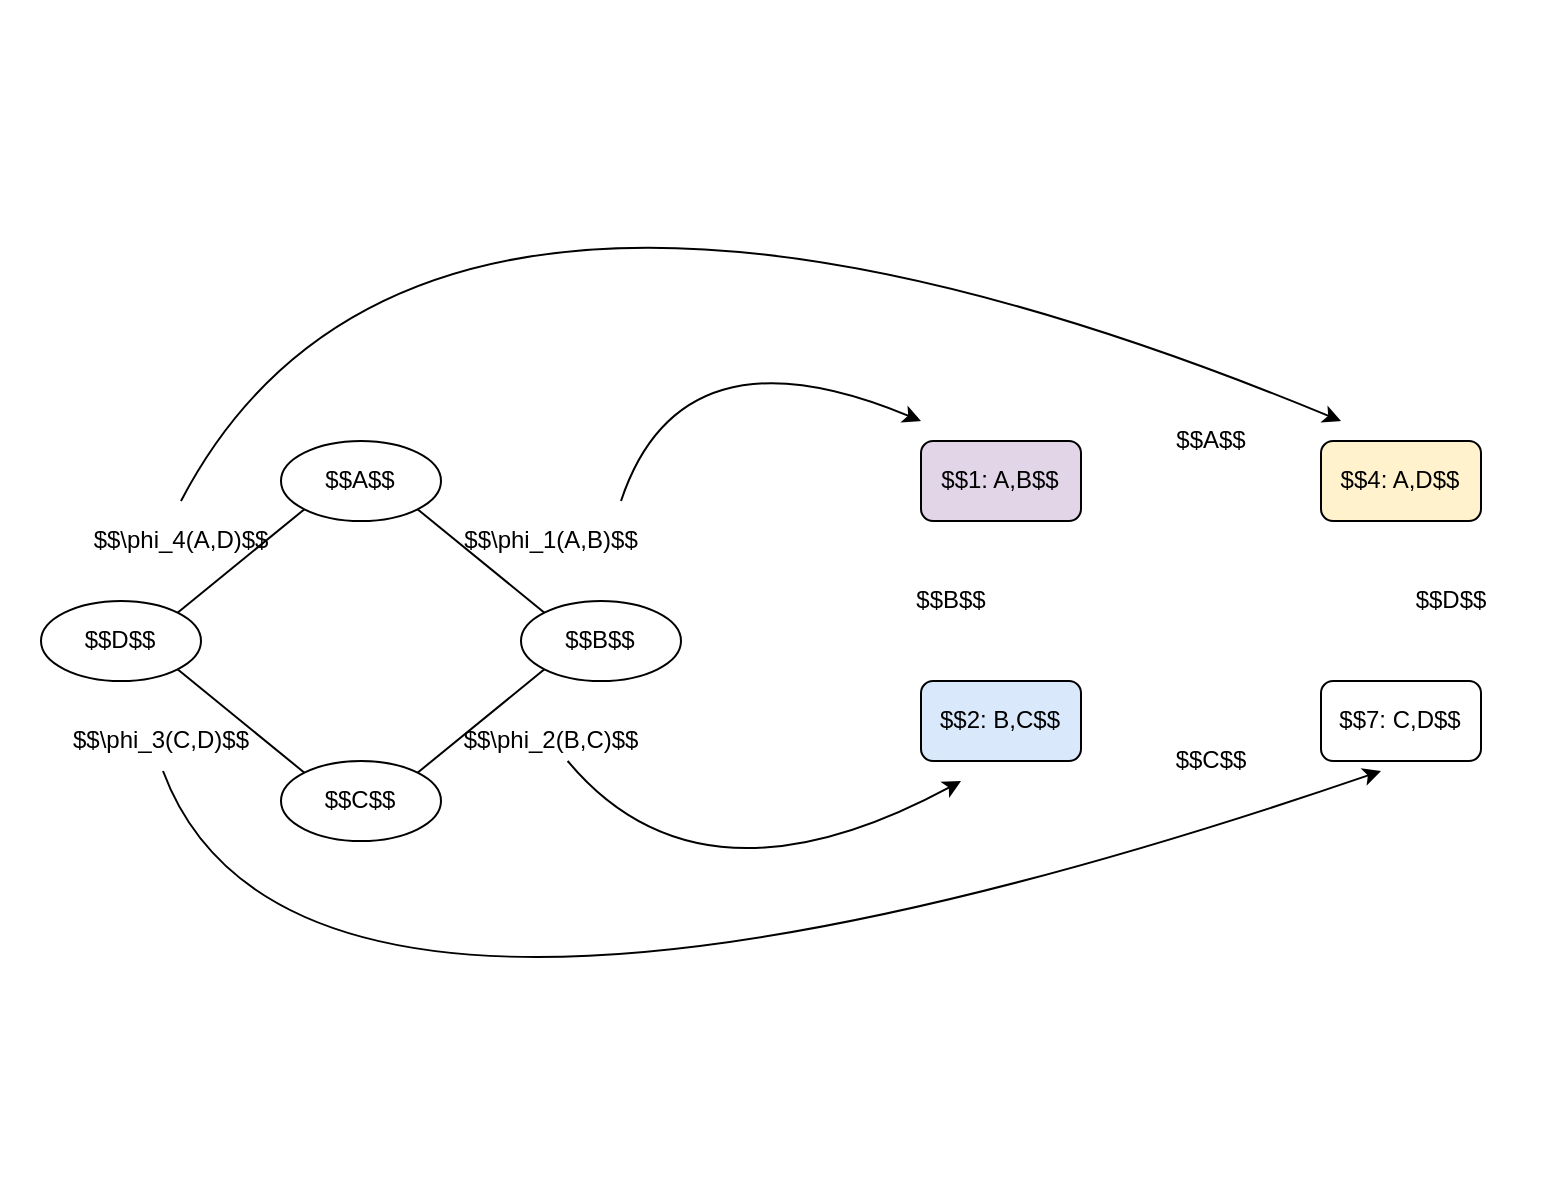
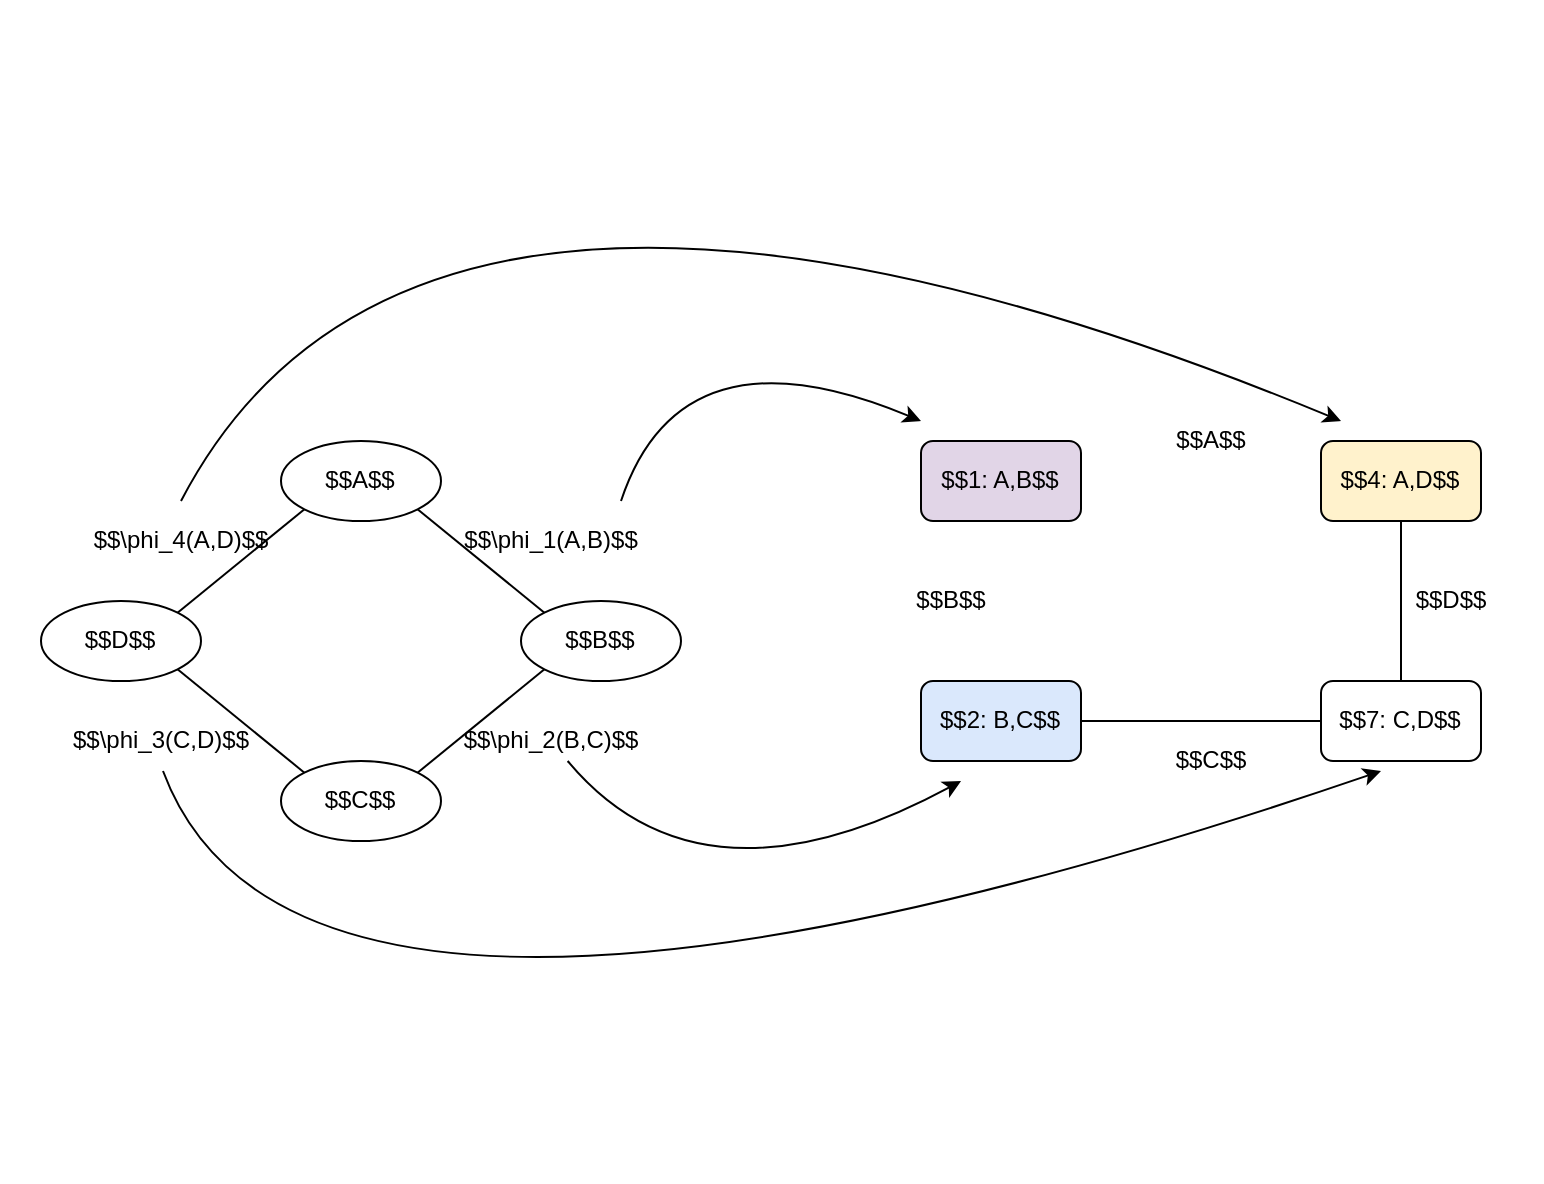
edge "$$4: A,D$$" -- "$$7: C,D$$": added
edge "$$2: B,C$$" -- "$$7: C,D$$": added
